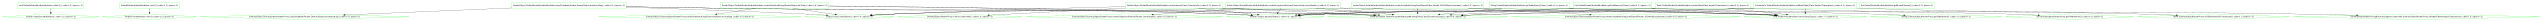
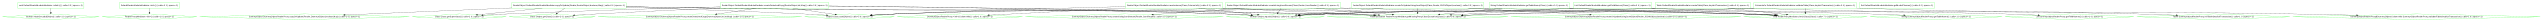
node "Class Class.getSuperclass() | calls=2 0 | specs=-1)": added
node "Class Object.getClass() | calls=2 0 | specs=-1)": added
